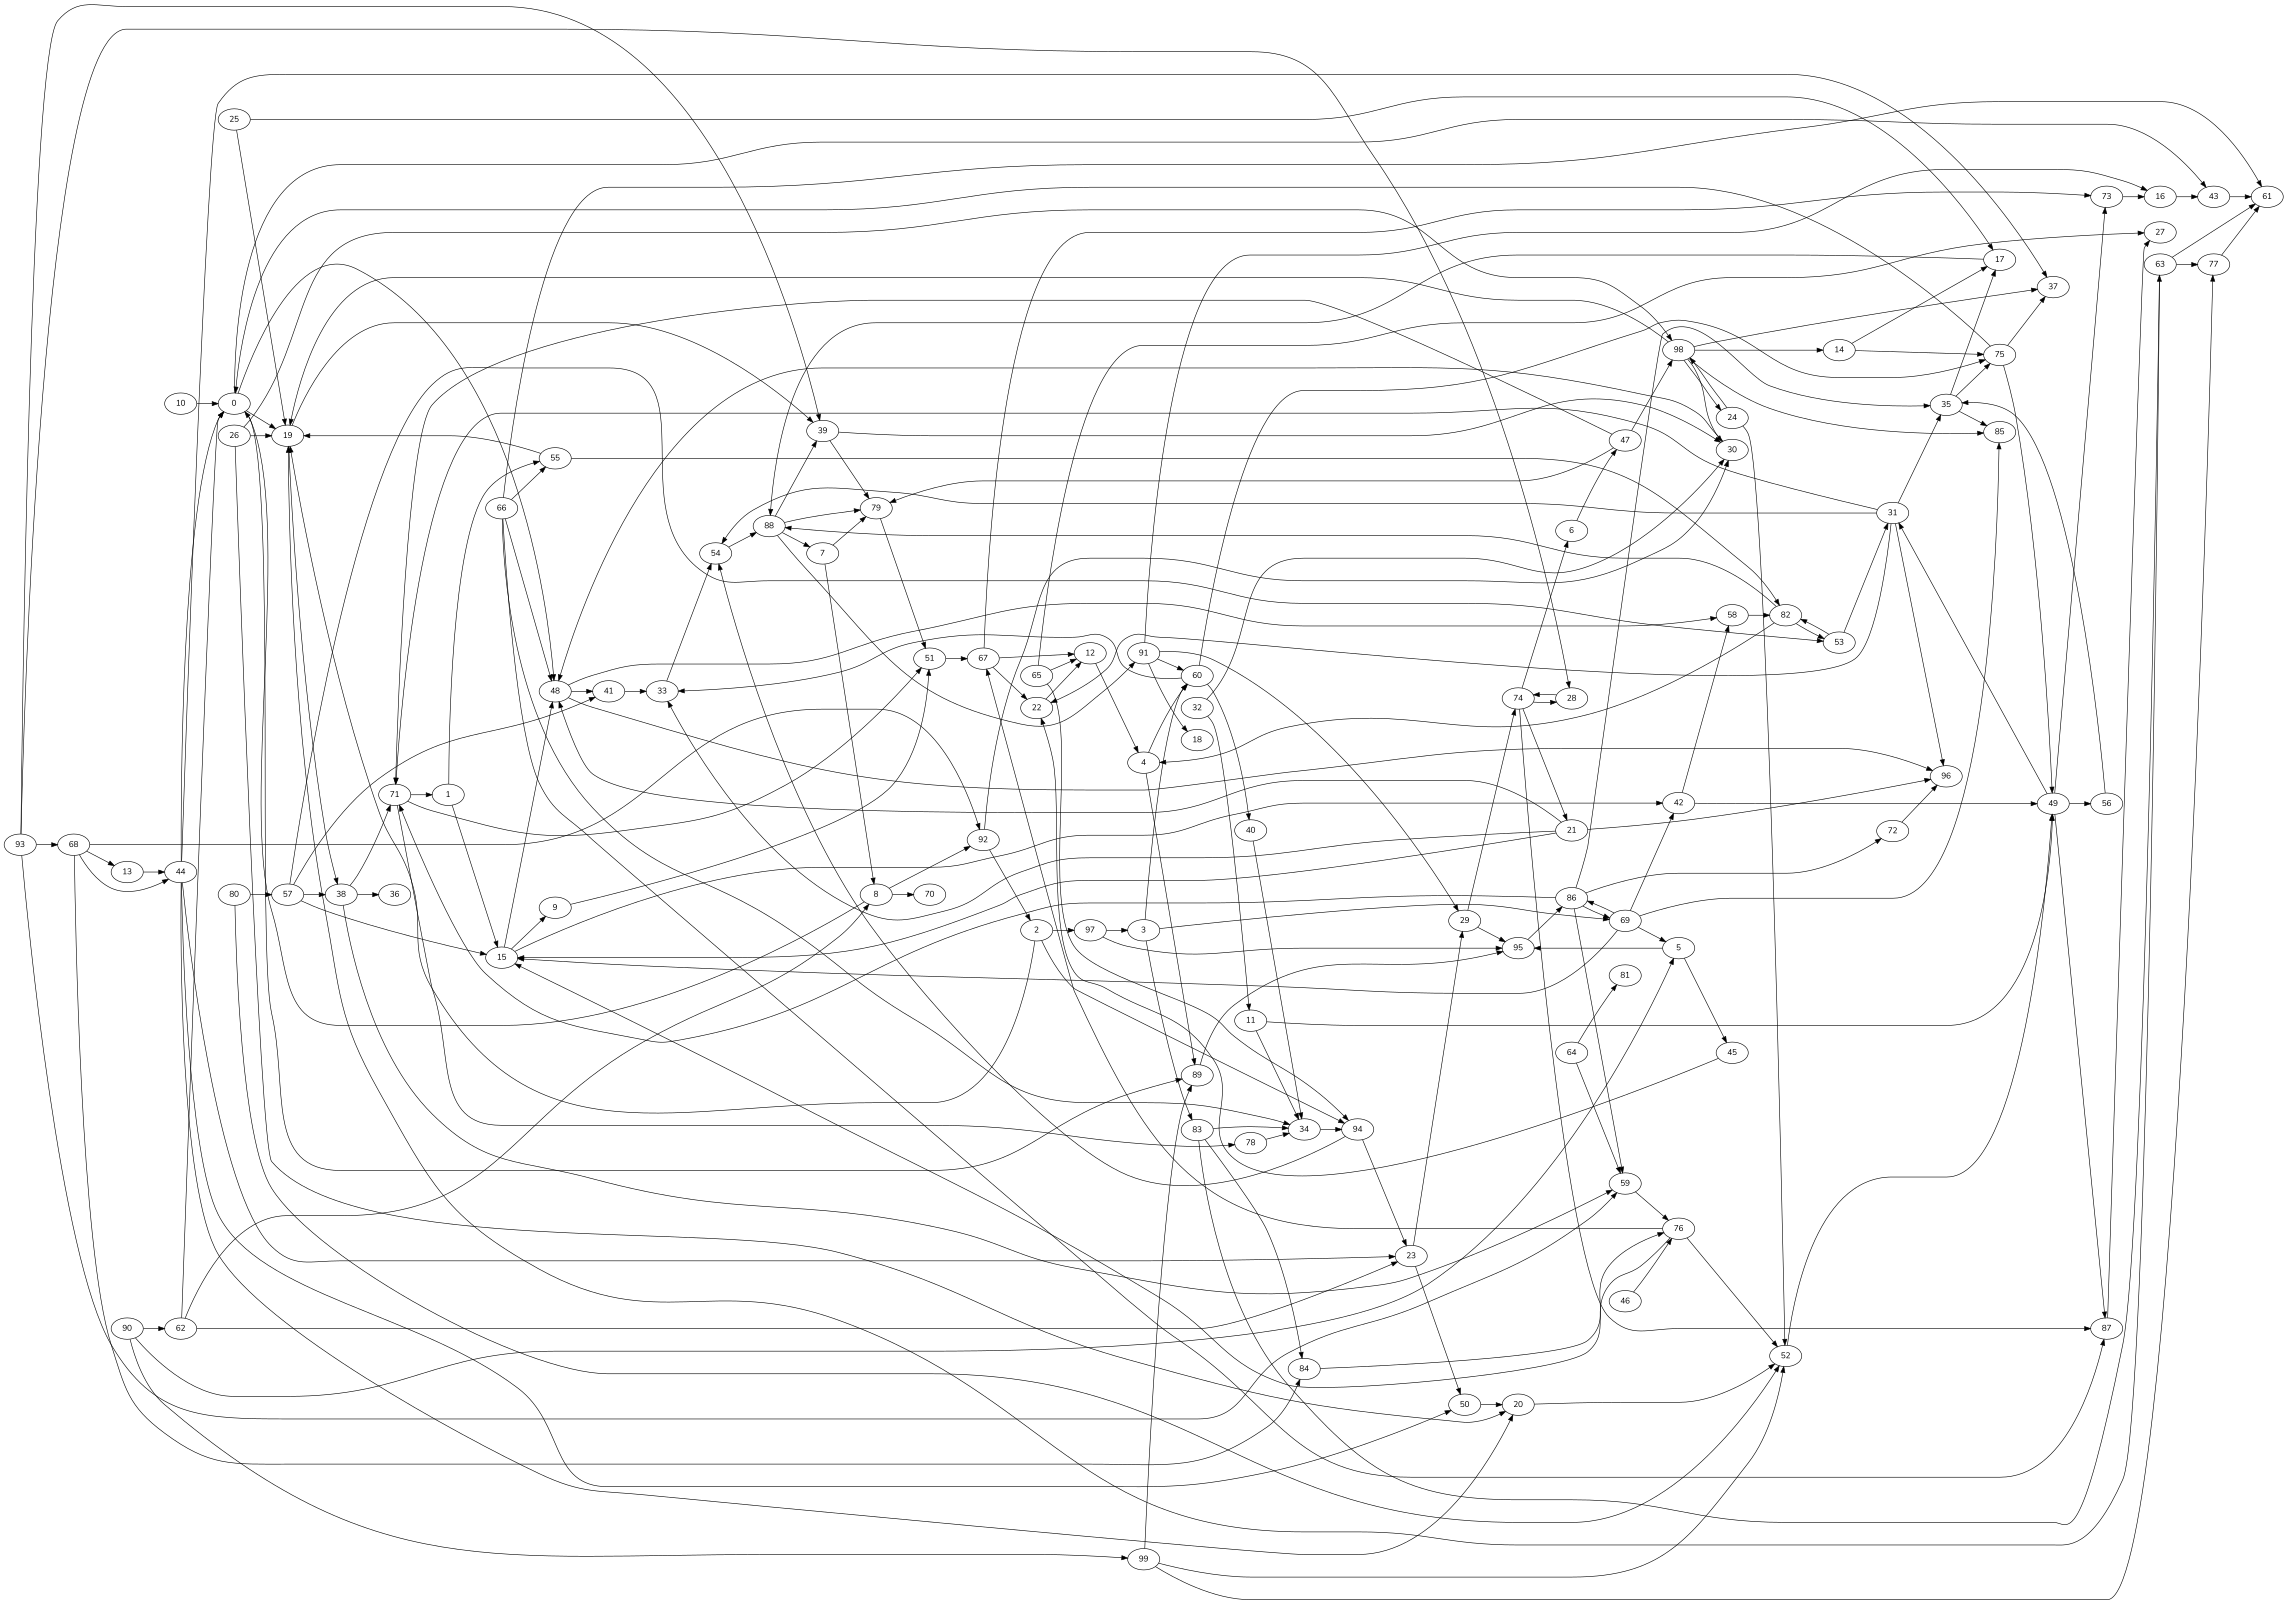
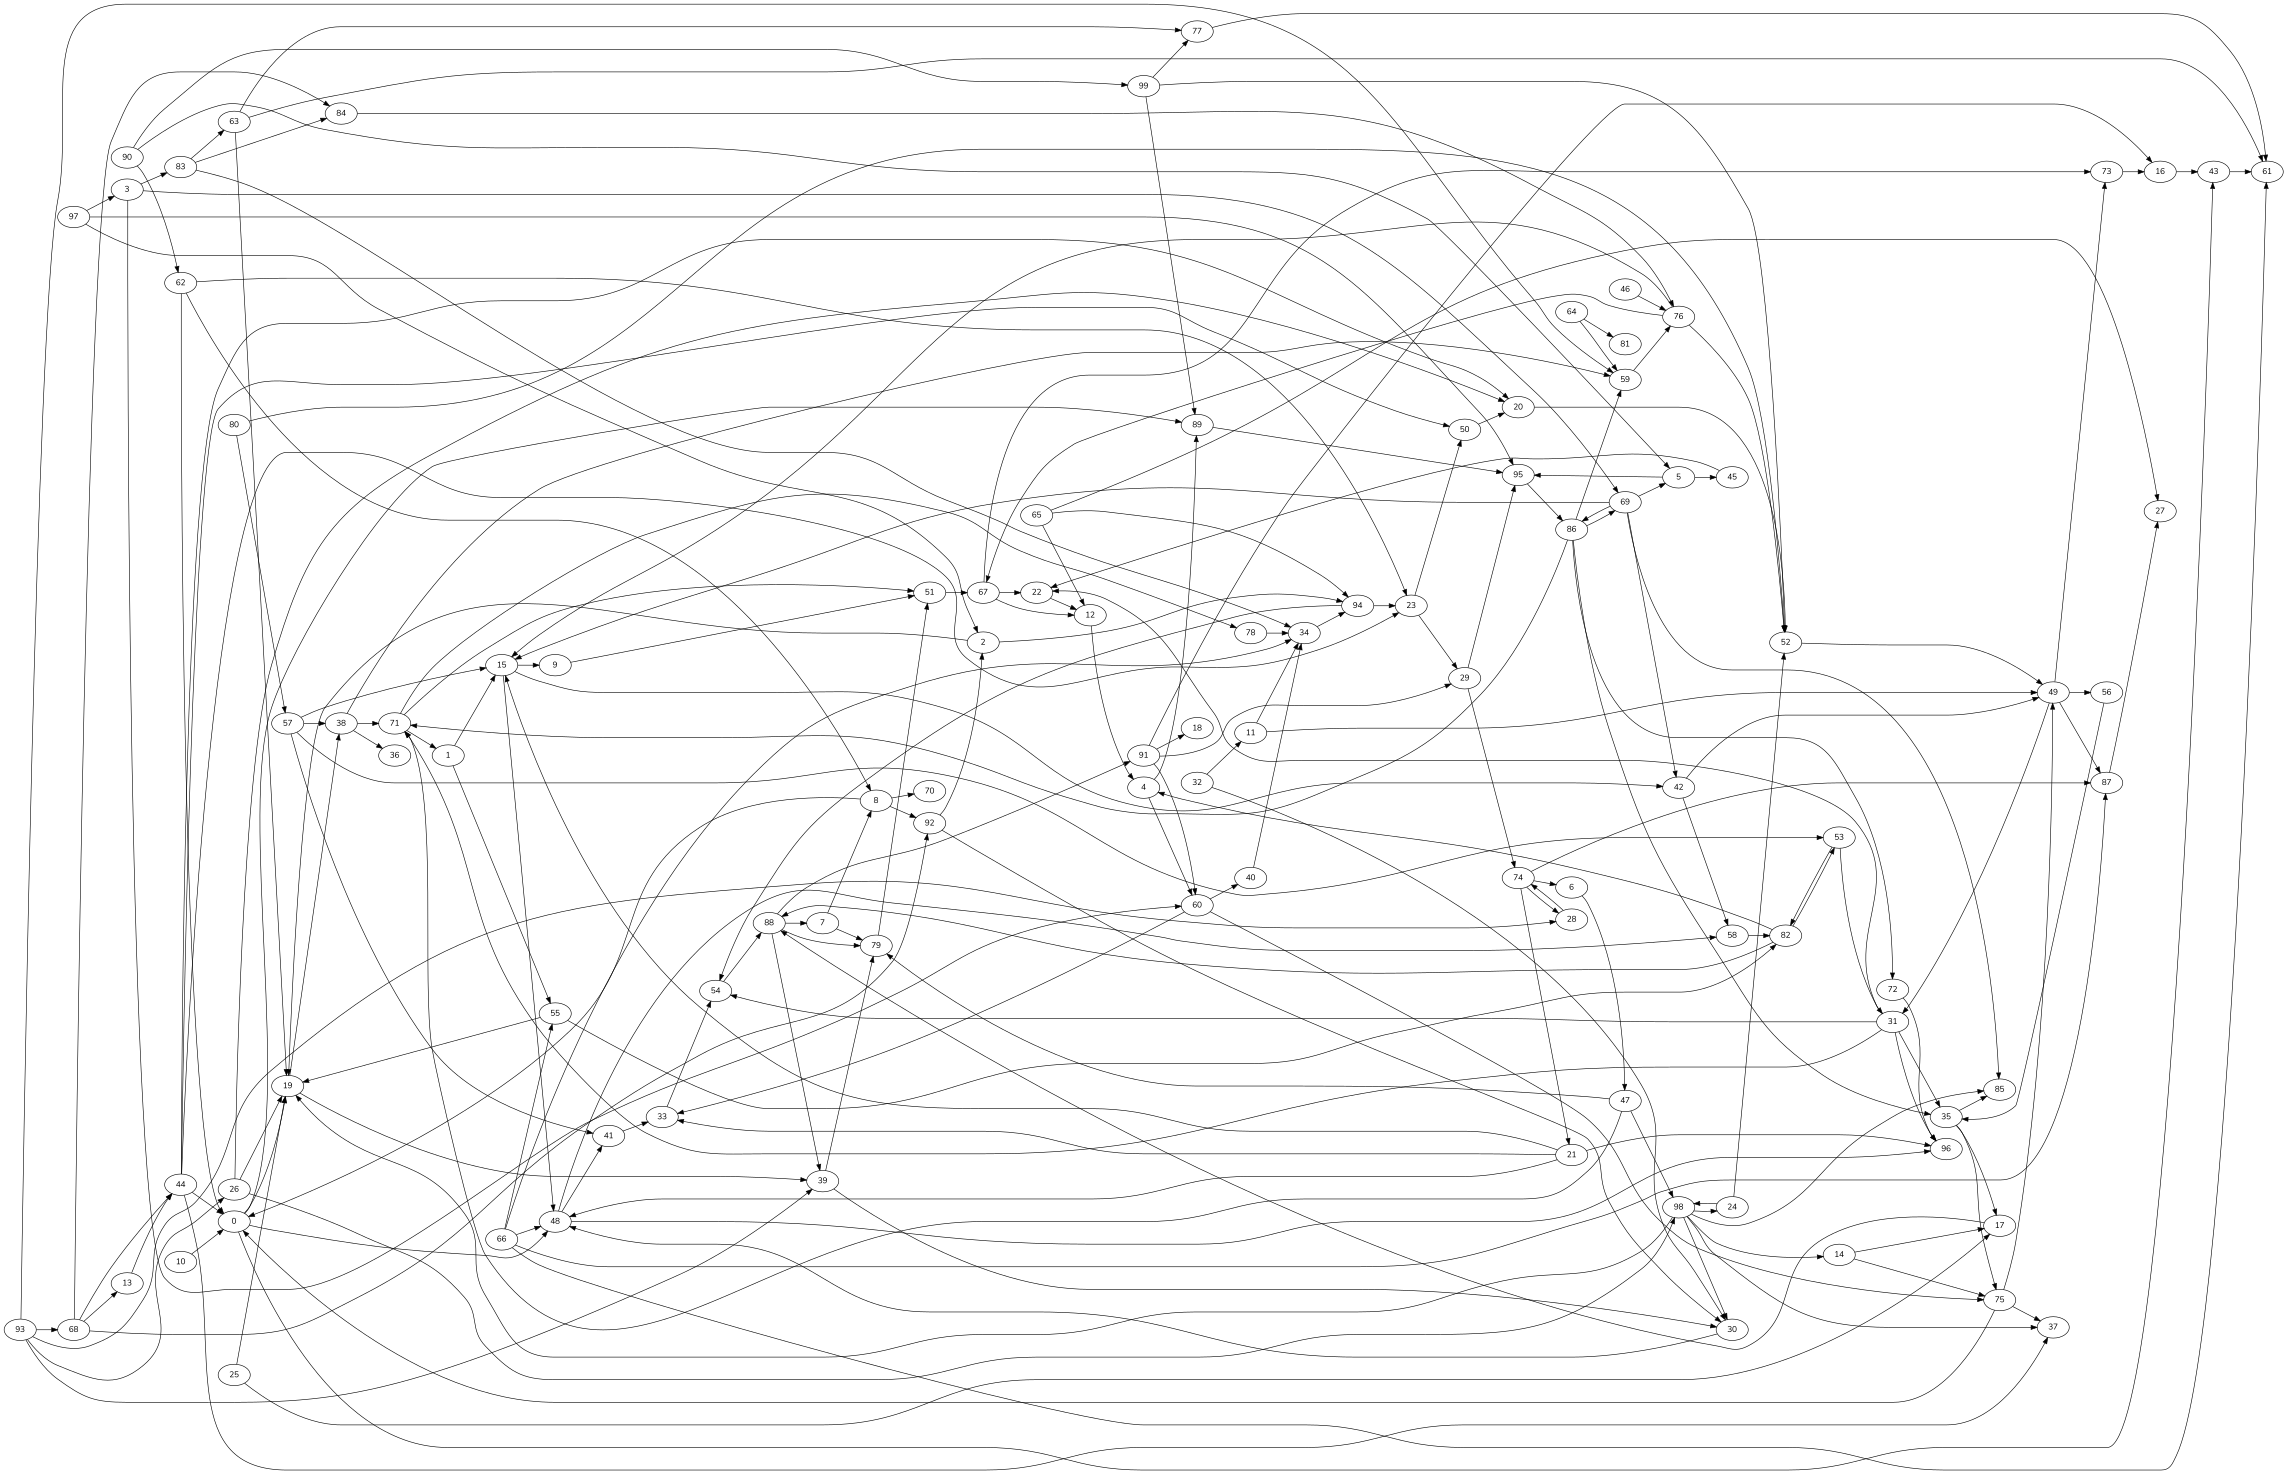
edge "2" -> "97": reversed
edge "93" -> "26": added
